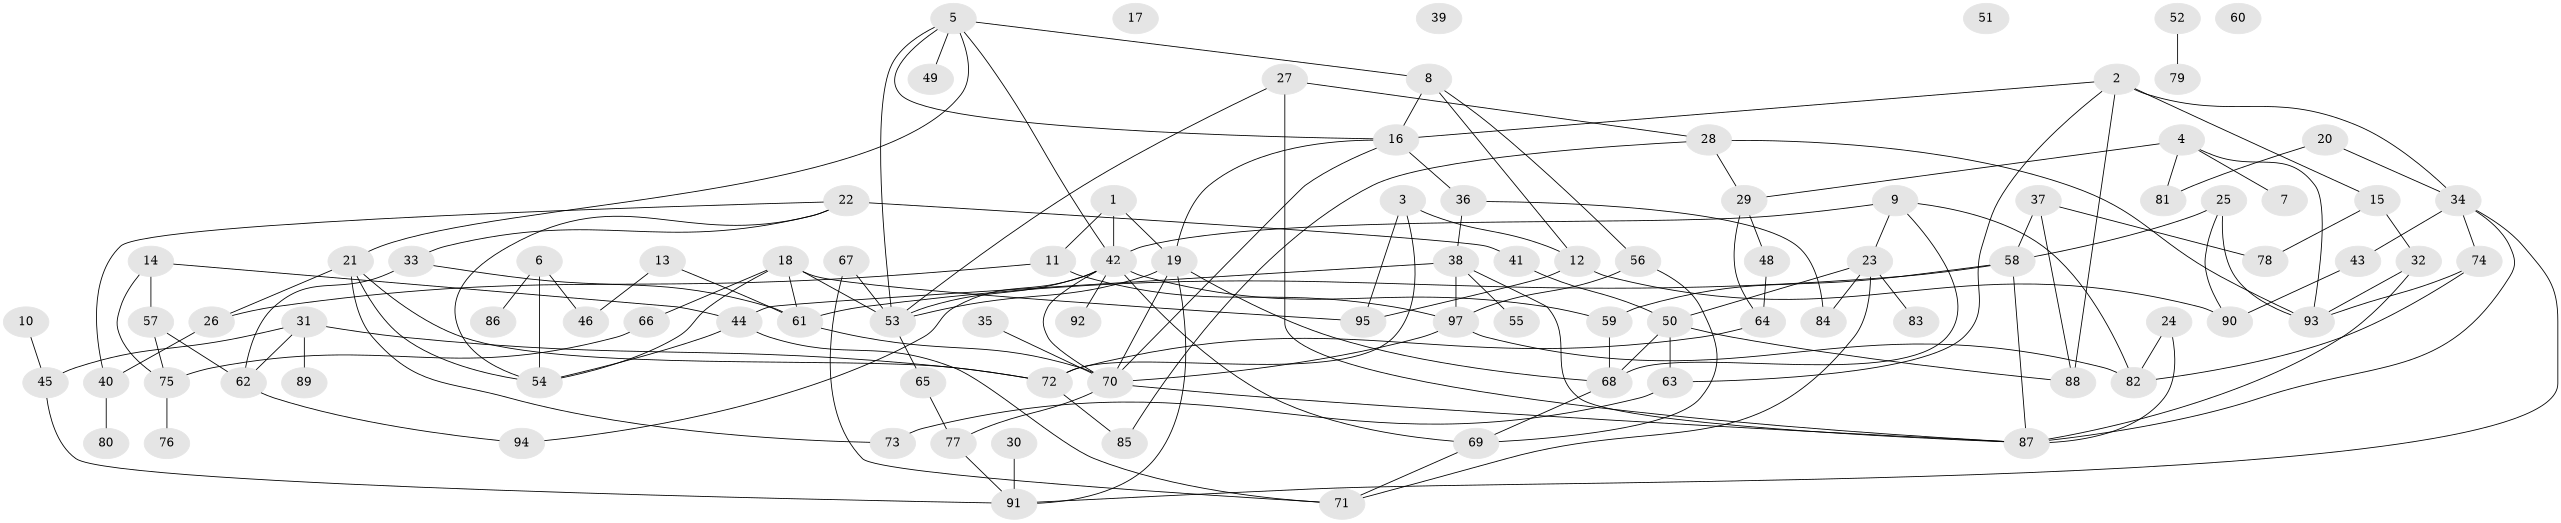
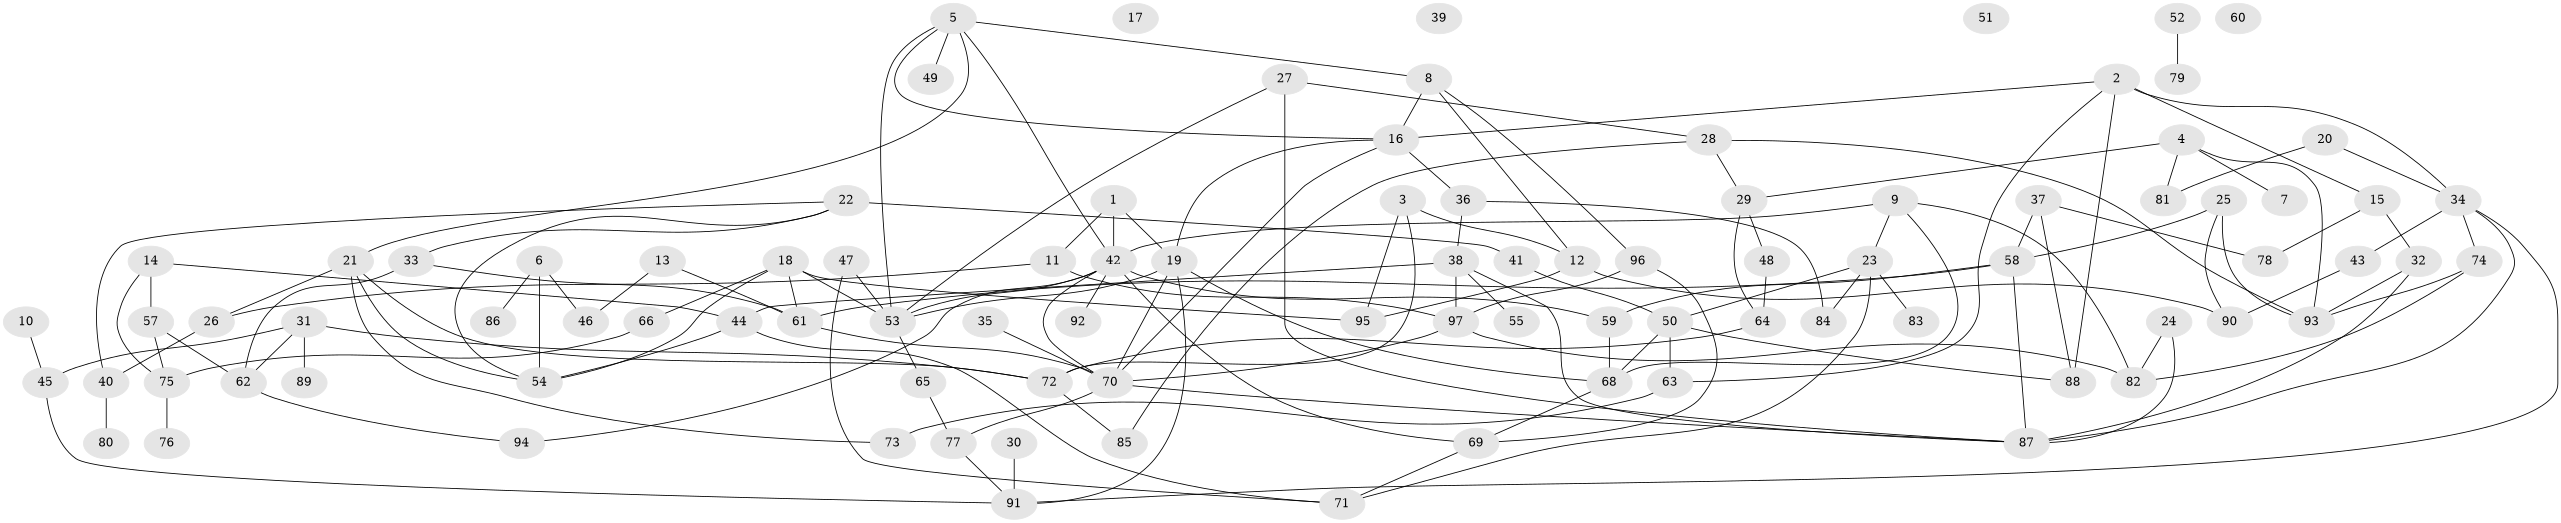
node "67": label "67" -> "47"
node "56": label "56" -> "96"
